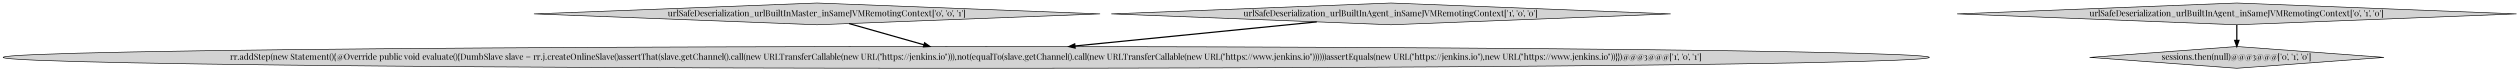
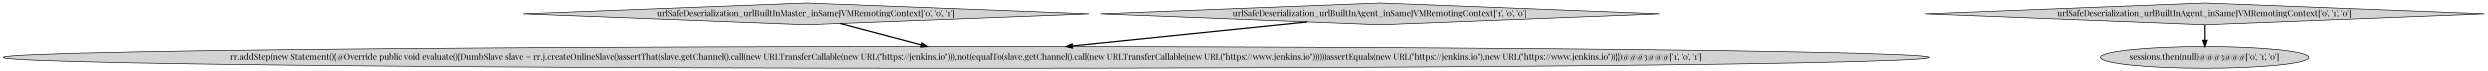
node "sessions.then(null)@@@3@@@['0', '1', '0']": shape diamond -> ellipse
